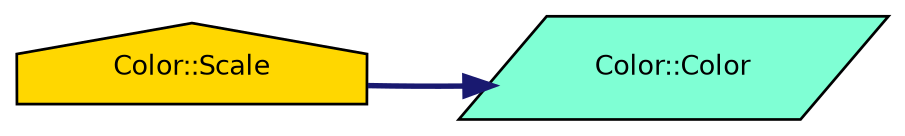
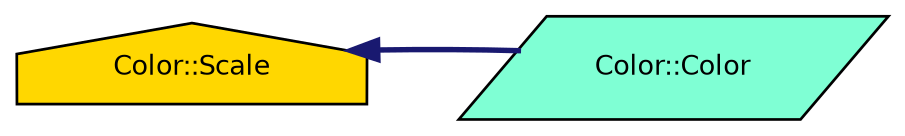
edge "Color::Scale" -> "Color::Color": reversed
